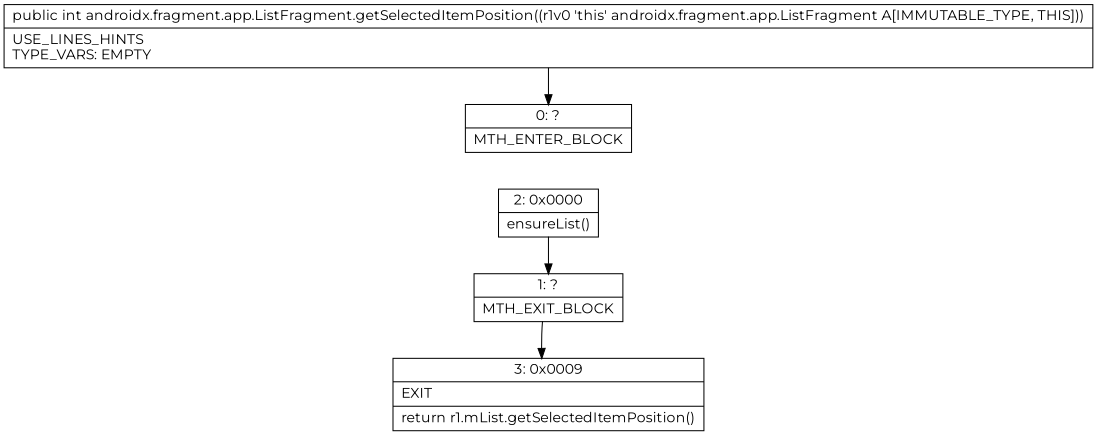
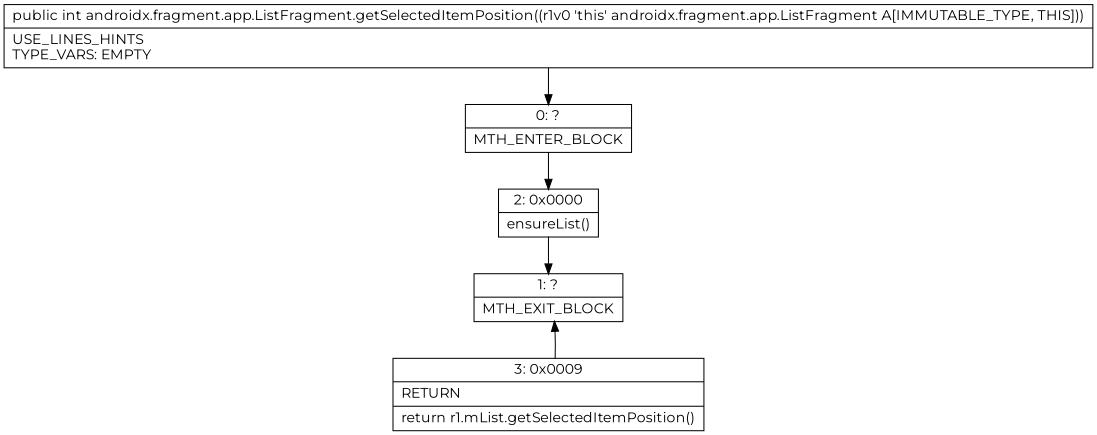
edge "0: ?" -> "2: 0x0000": added
edge "1: ?" -> "3: 0x0009": reversed
node "3: 0x0009": text "EXIT" -> "RETURN"
